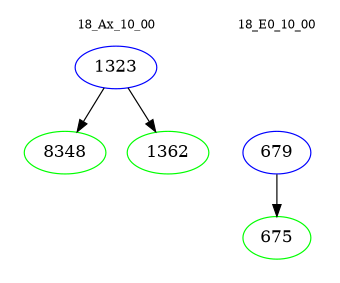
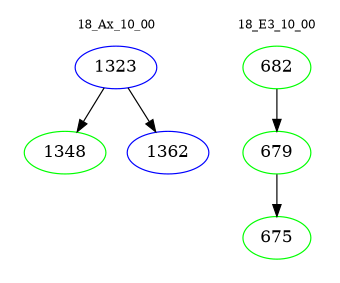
cluster "18_E0_10_00": label "18_E0_10_00" -> "18_E3_10_00"
node "682": added
node "8348": label "8348" -> "1348"
node "1362": color green -> blue
node "679": color blue -> green
